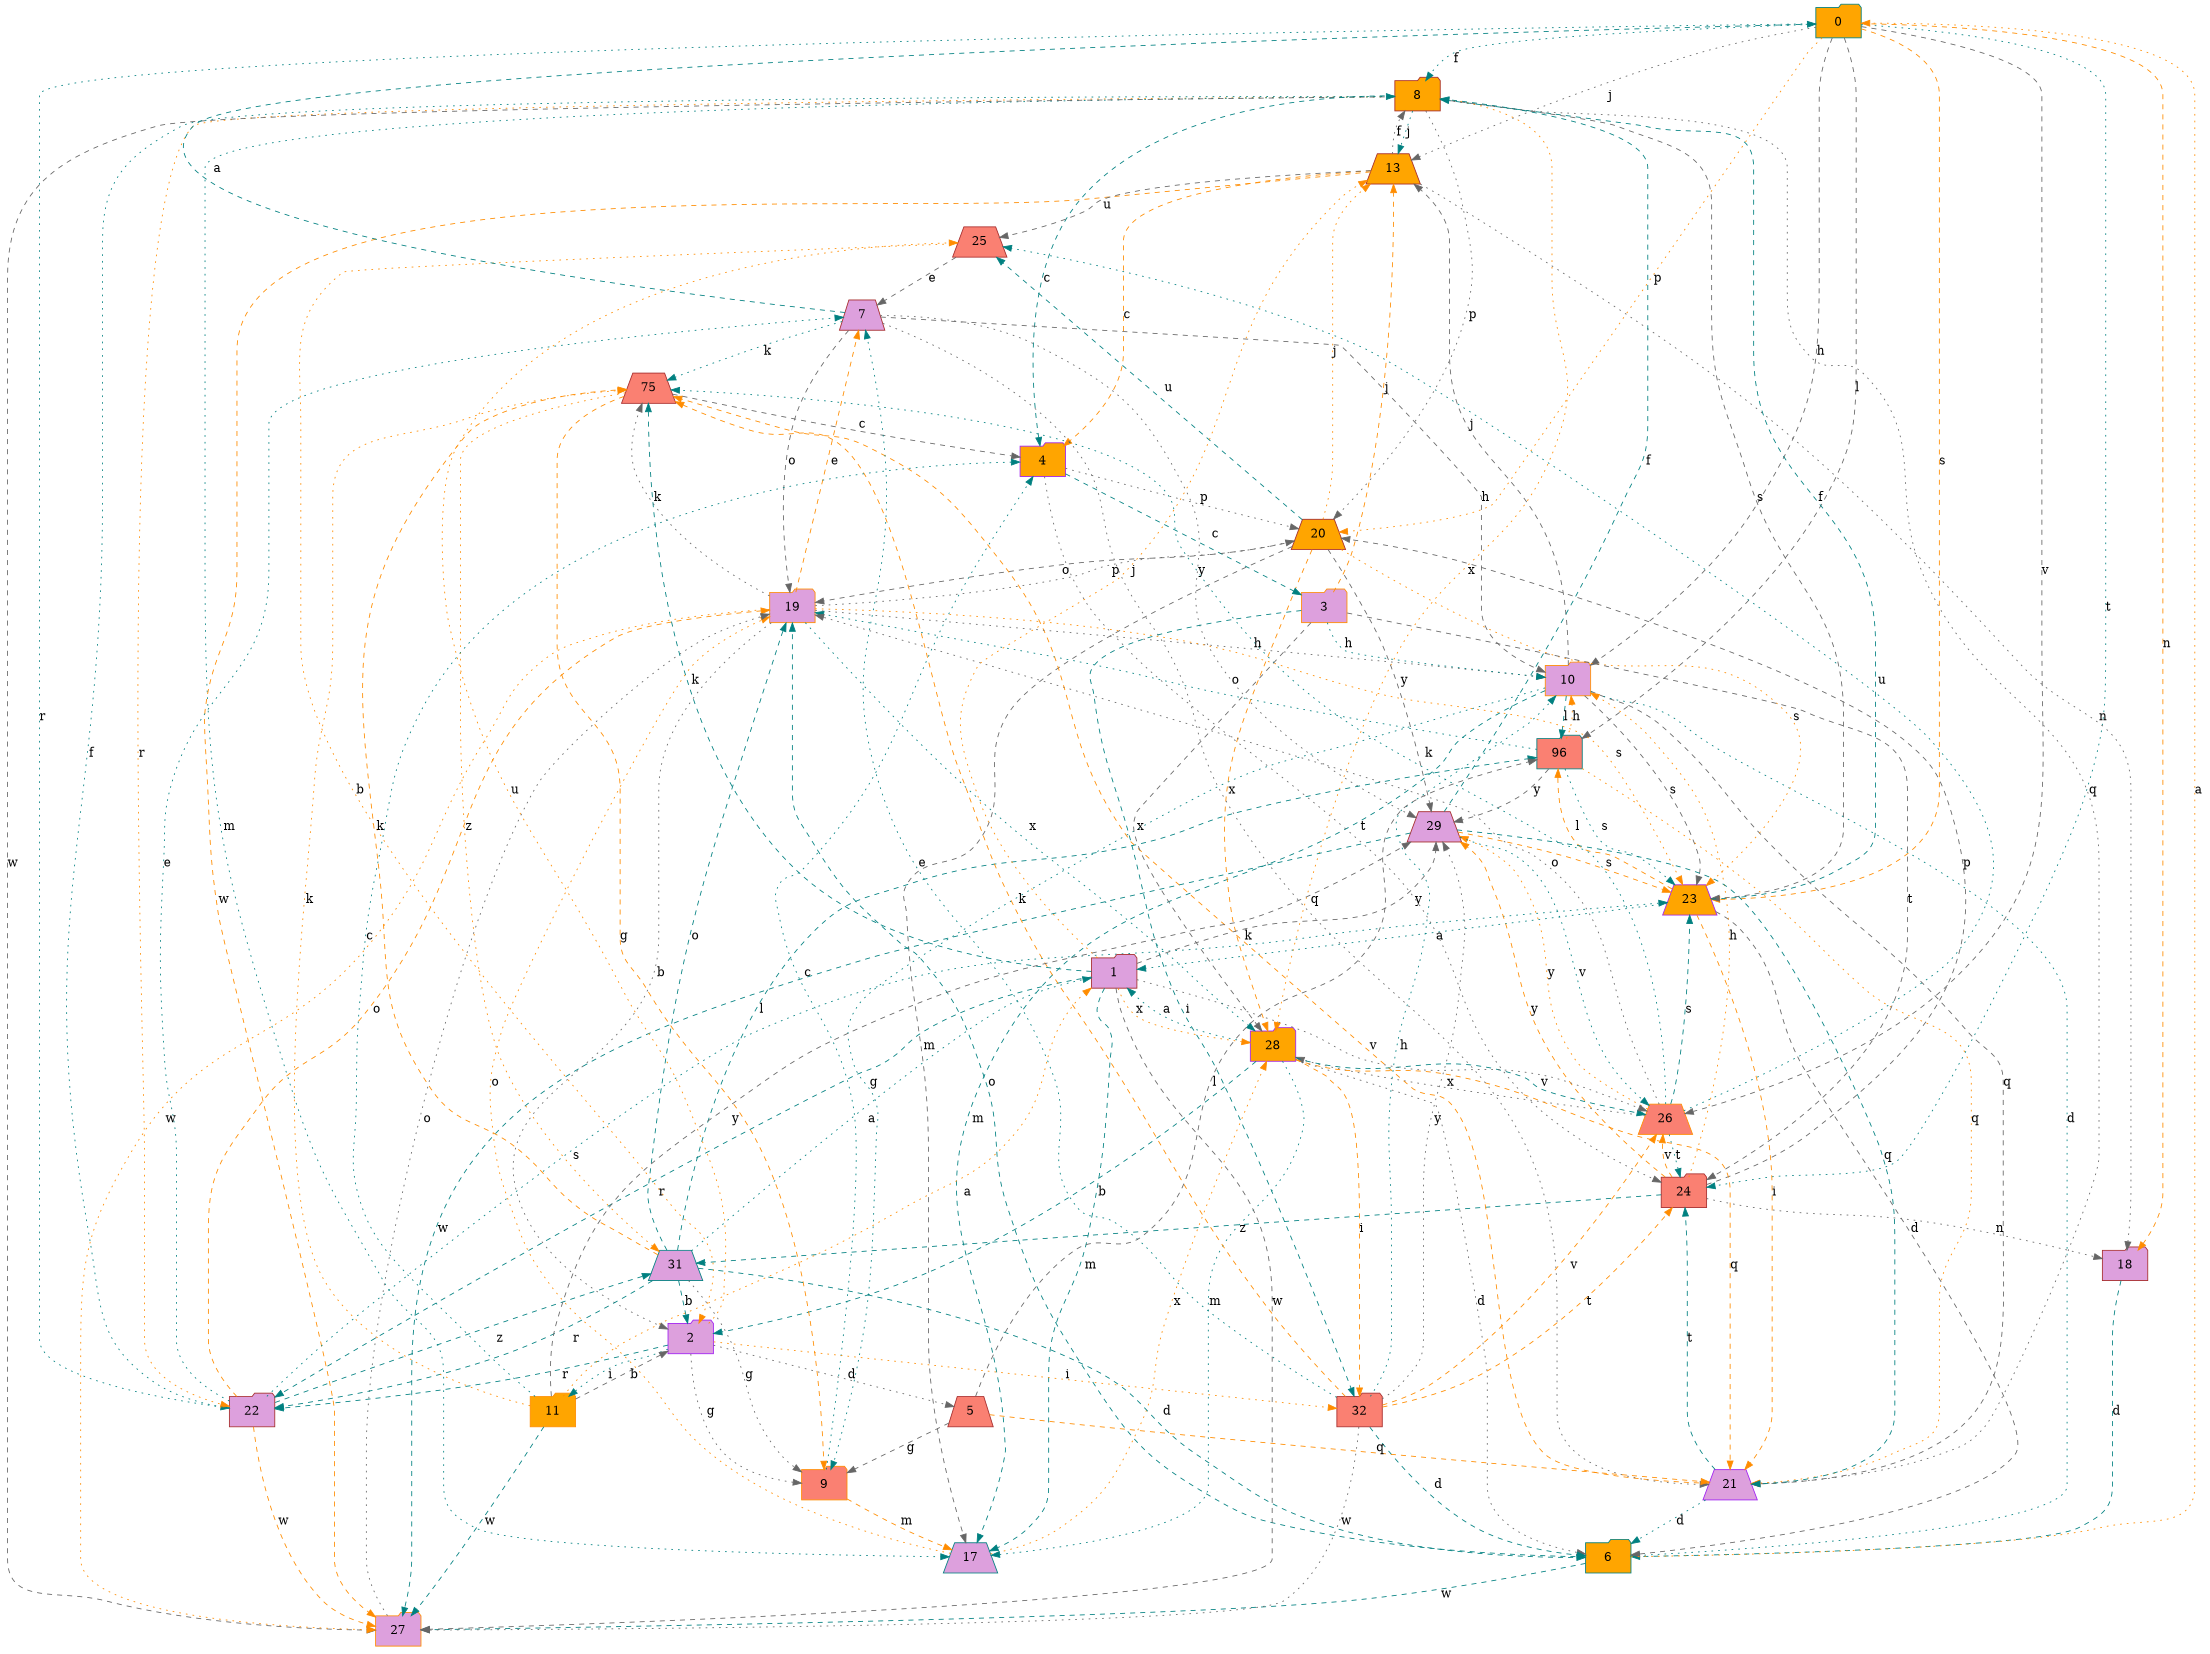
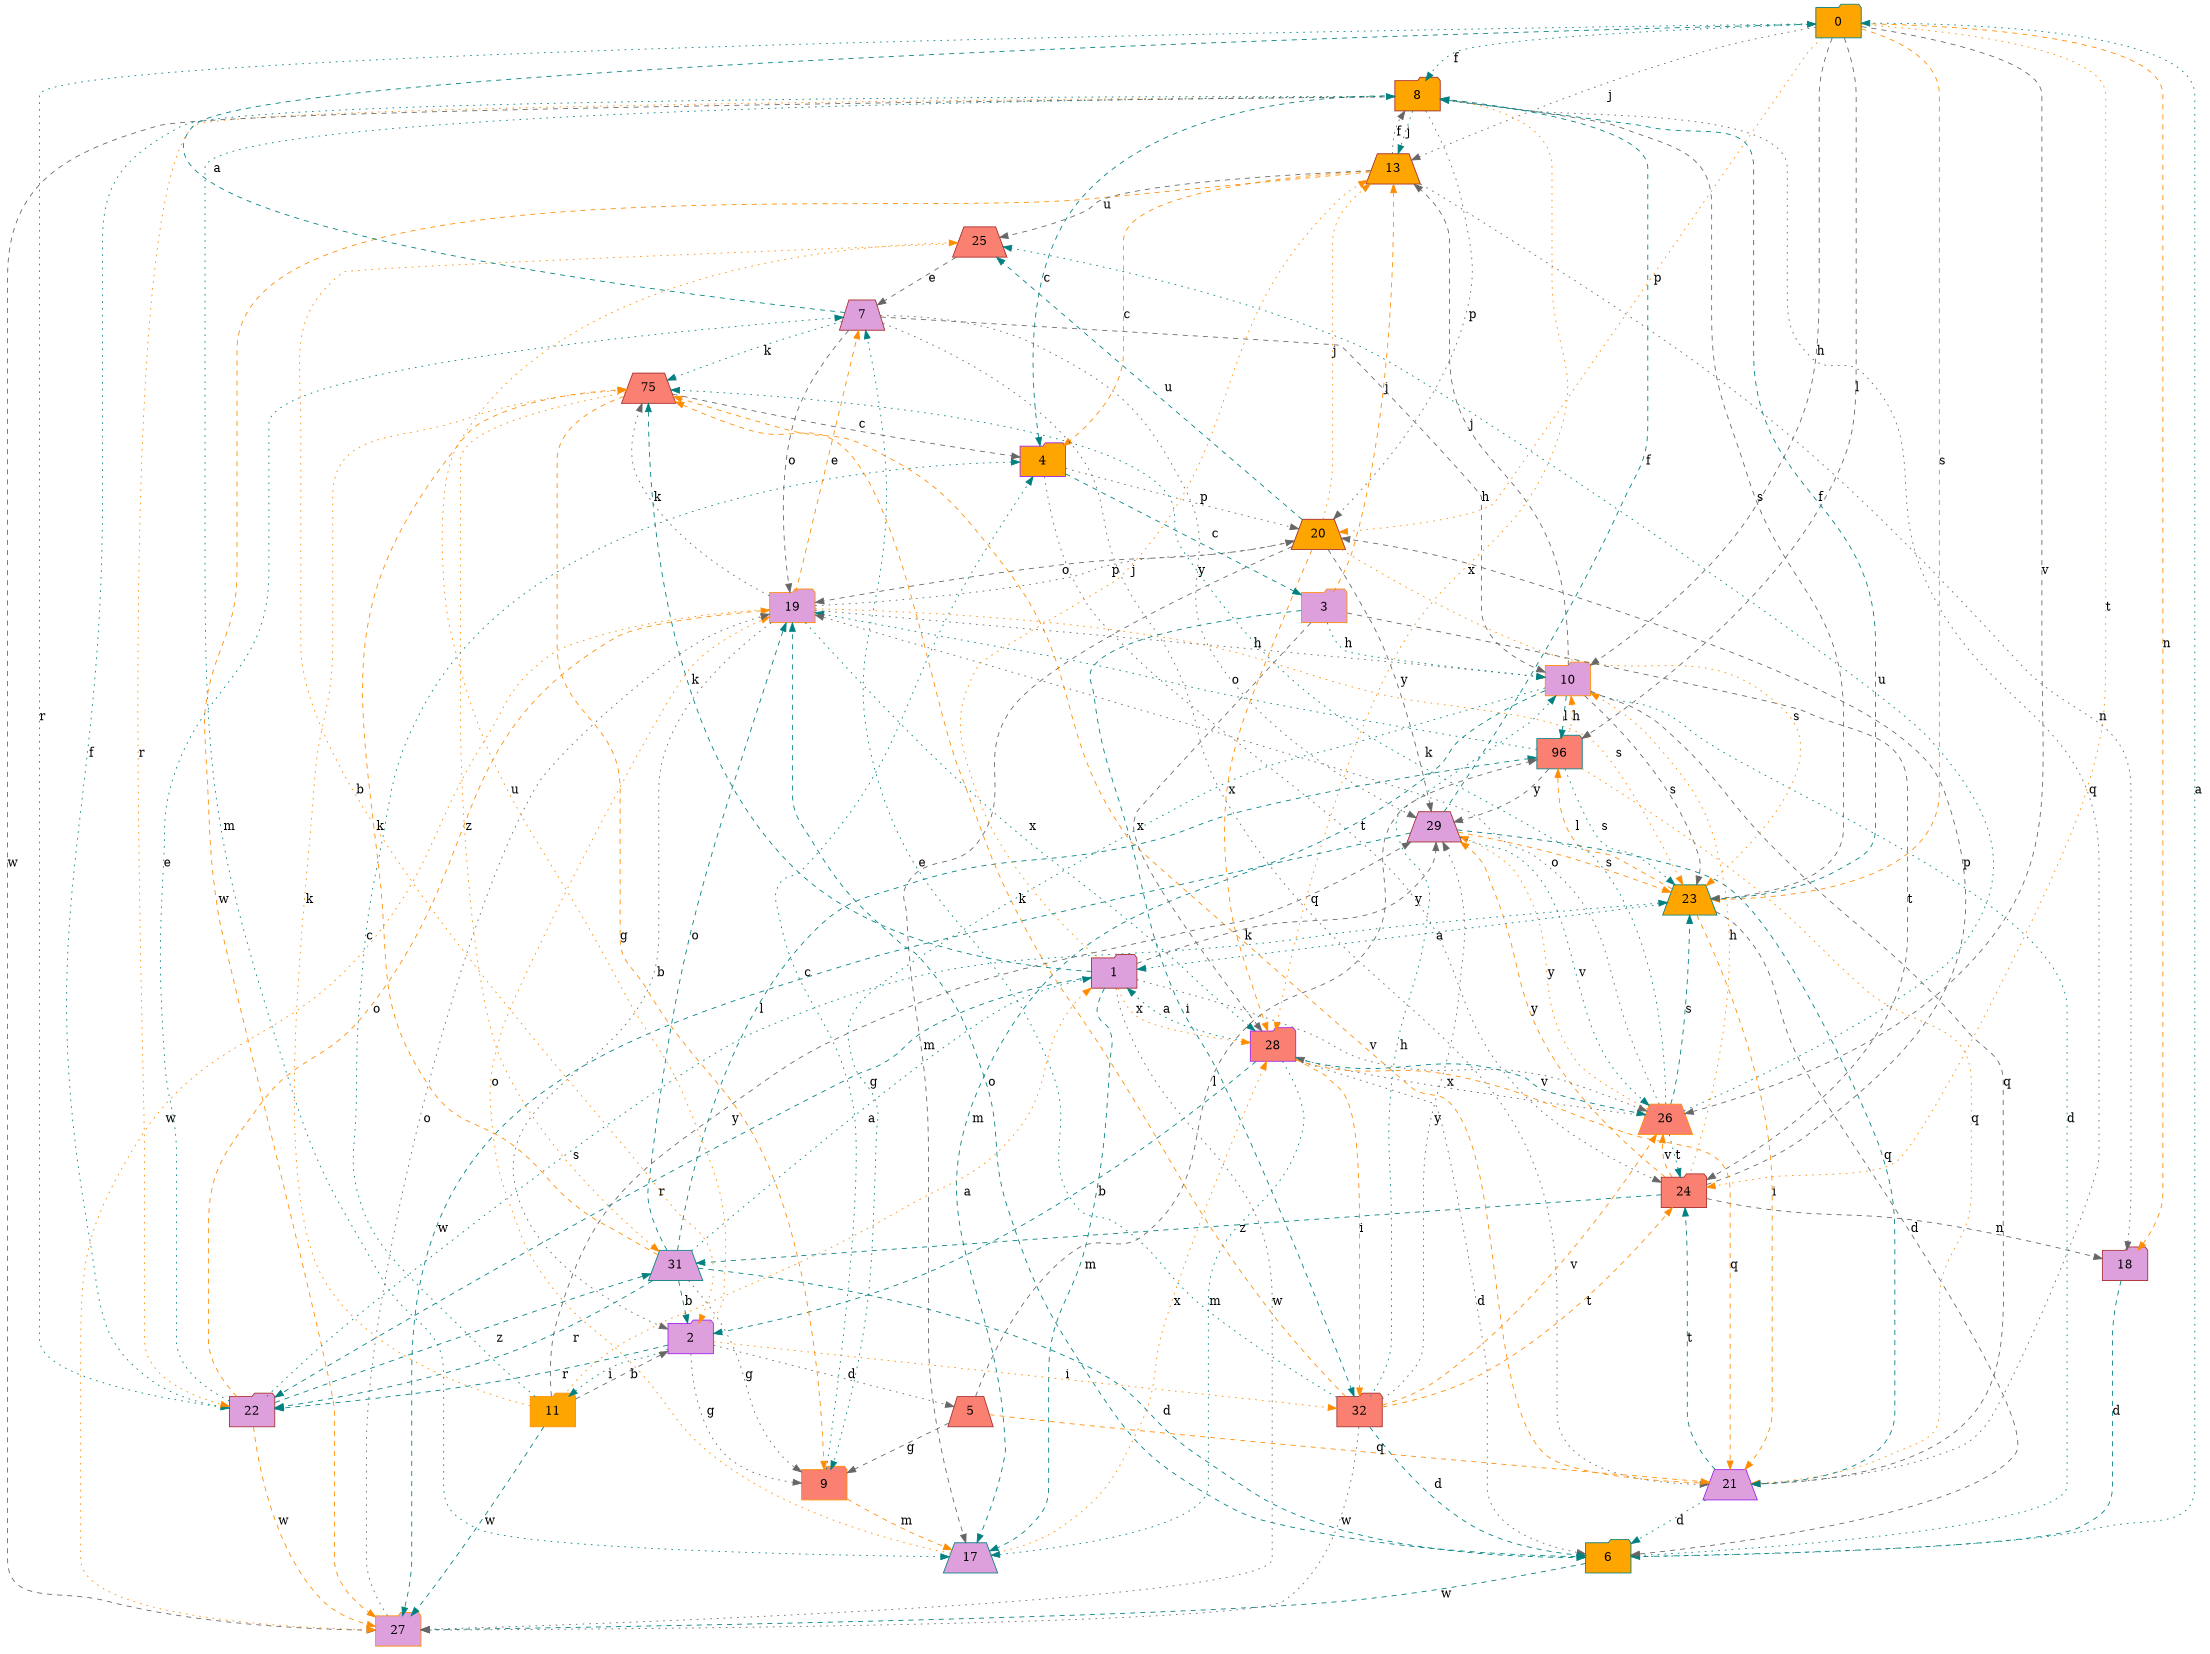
edge "0" -> "24": color teal -> darkorange
node "23": color purple -> teal
edge "6" -> "0": color darkorange -> teal
node "28": fillcolor orange -> salmon
edge "24" -> "18": style dotted -> dashed
edge "1" -> "27": style dashed -> dotted
